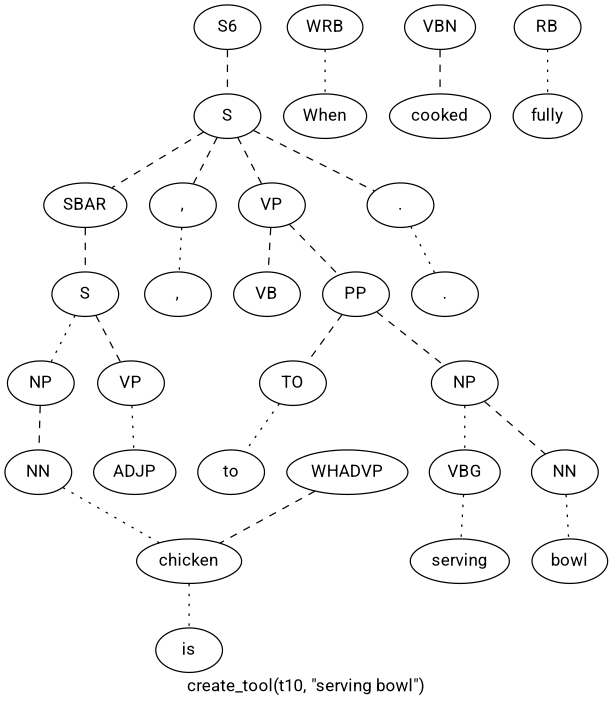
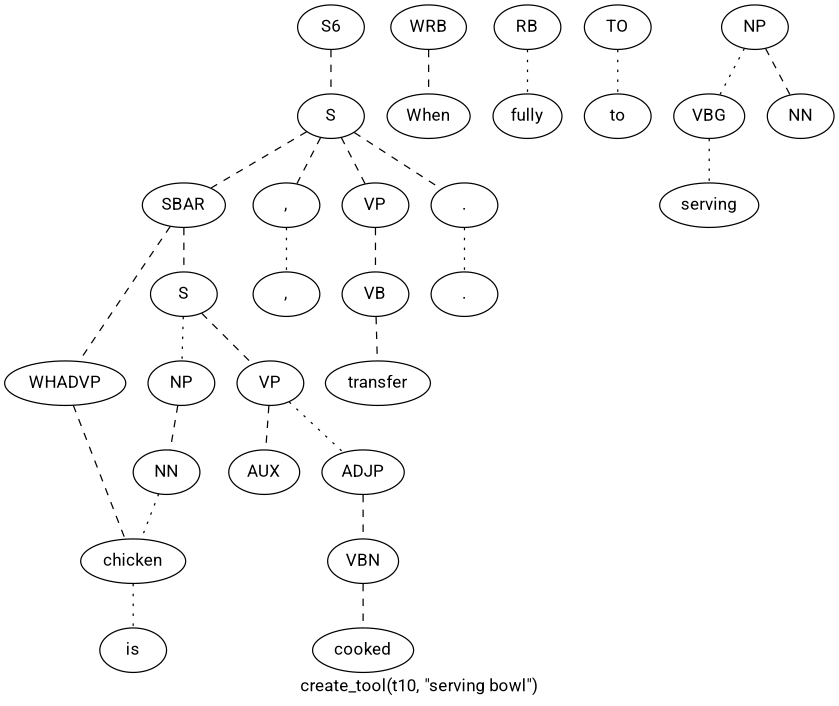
edge "WRB" -- "When": style dotted -> dashed
edge "SBAR" -- "WHADVP": added
node "PP": removed
node "transfer": added
node "AUX": added
edge "ADJP" -- "VBN": added
node "bowl": removed
